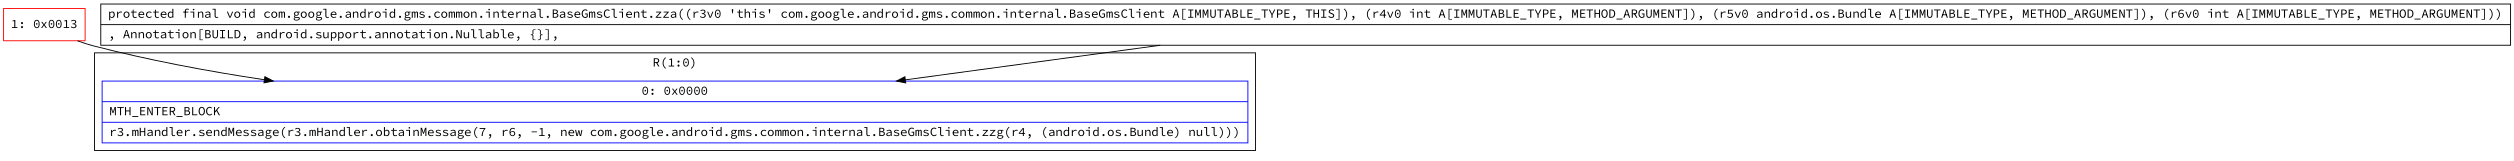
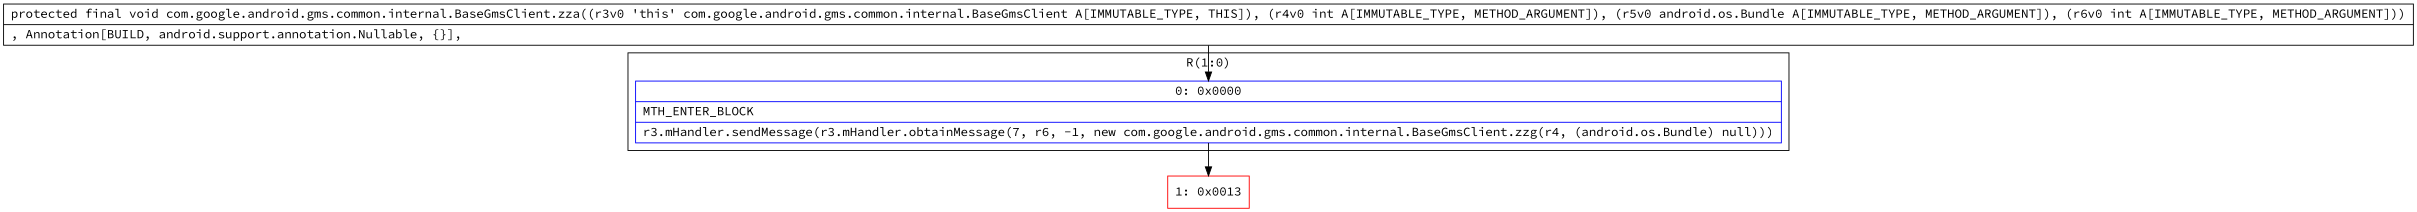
edge "1: 0x0013" -> "0: 0x0000": reversed
